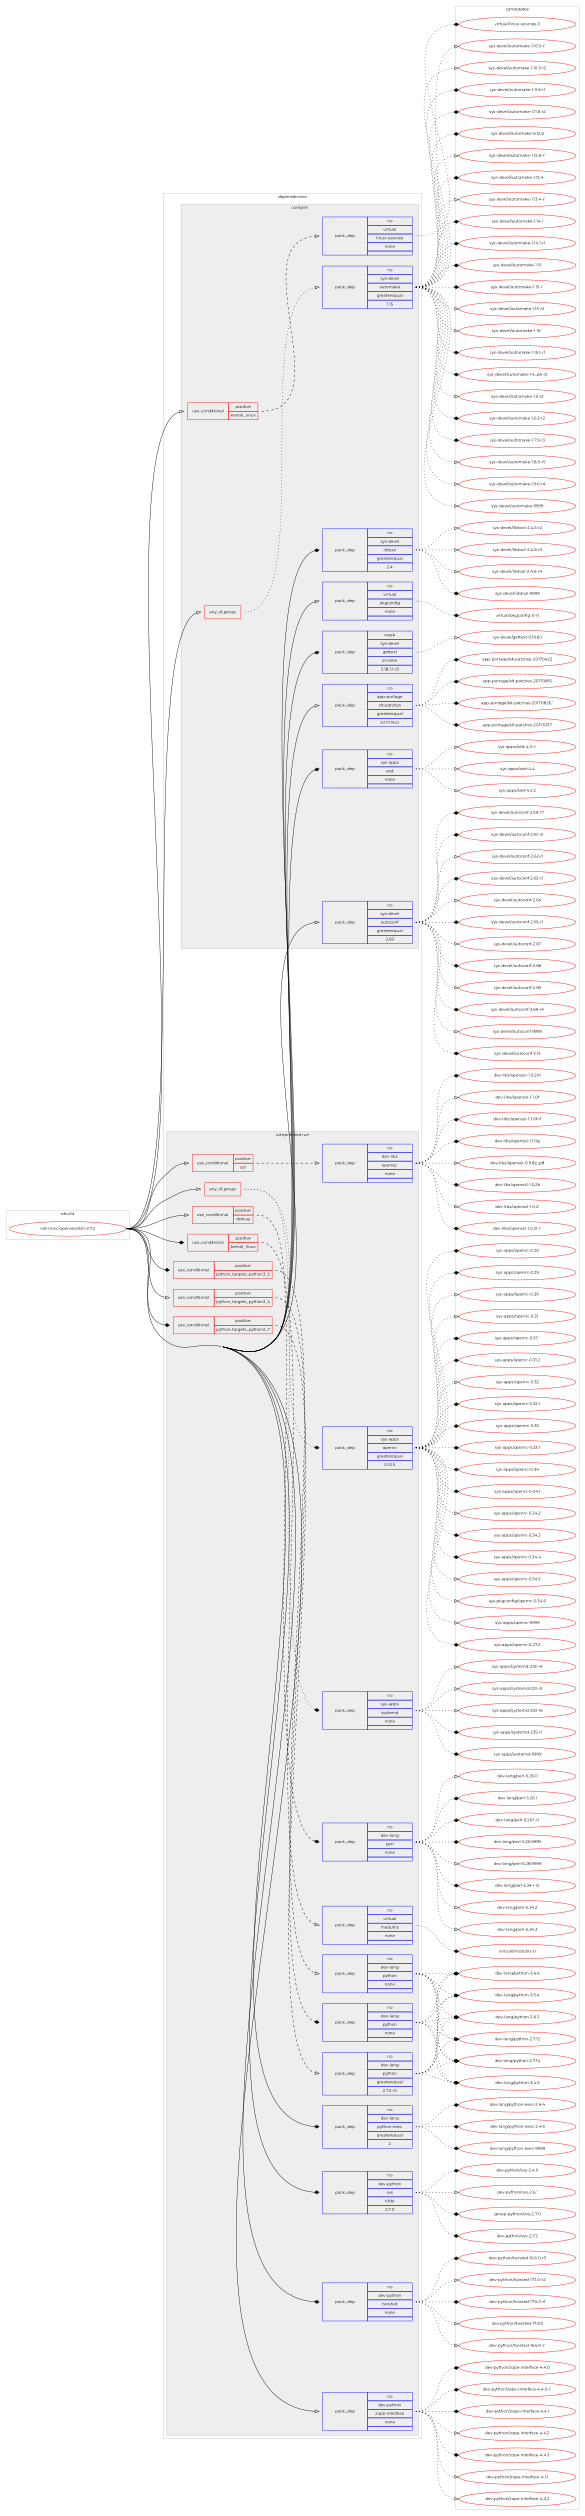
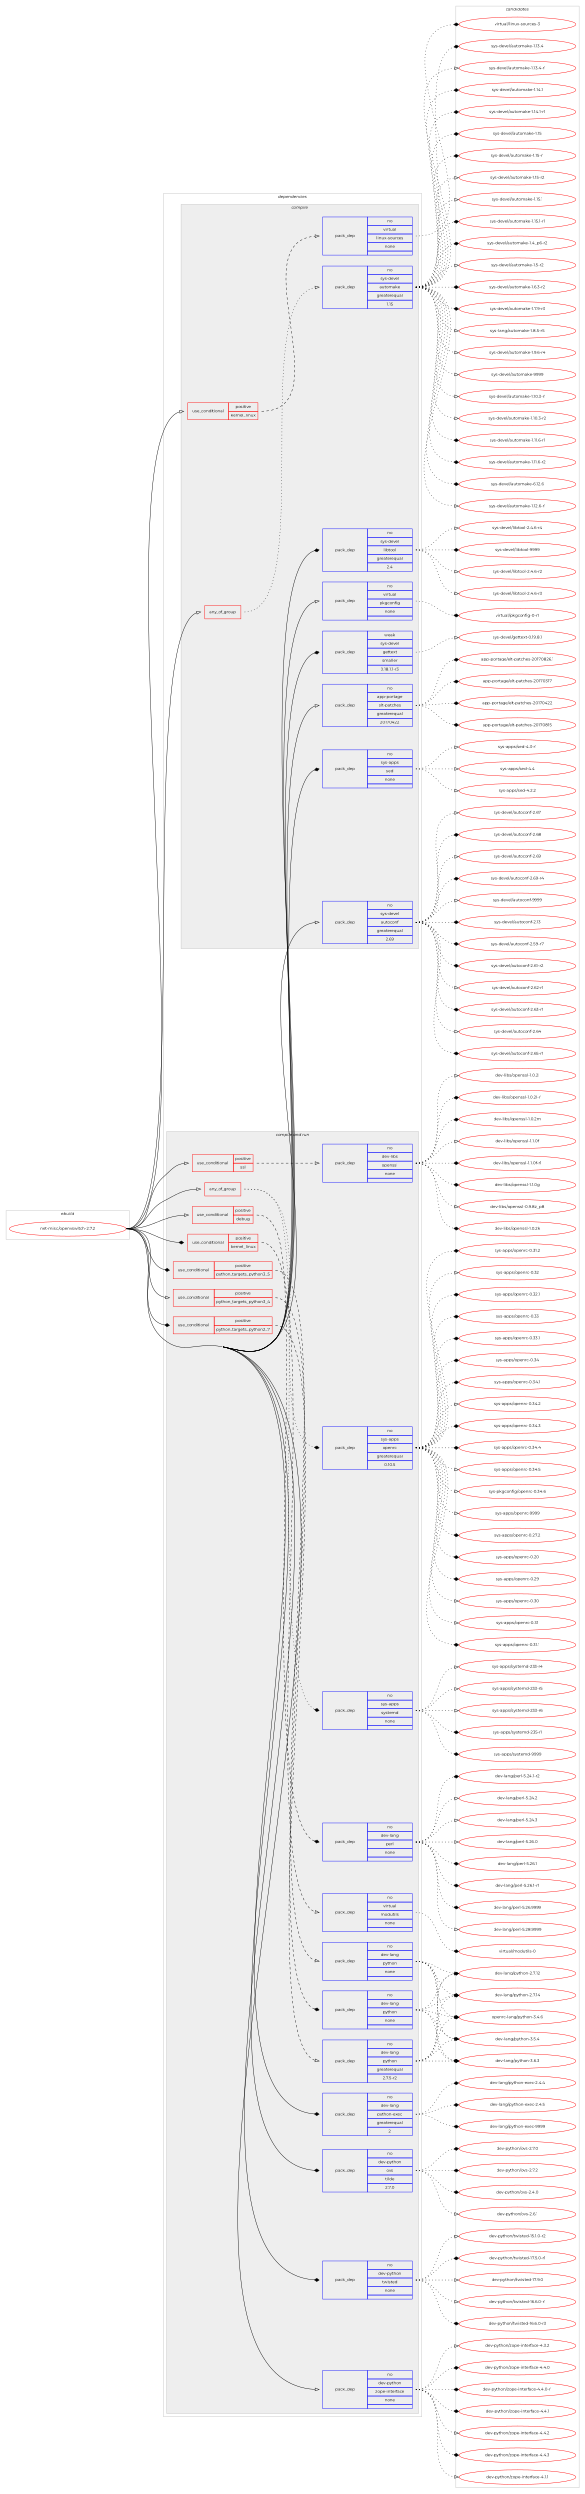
node "sys-devel/automake-1.8.5-r5": label "sys-devel/automake-1.8.5-r5" -> "sys-lang/automake-1.8.5-r5"
node "dev-lang/python-3.4.6": label "dev-lang/python-3.4.6" -> "openrc-lang/python-3.4.6"
node "dev-lang/python-3.4.5": removed
node "group-python/ovs-2.7.0": label "group-python/ovs-2.7.0" -> "dev-python/ovs-2.7.0"
node "dev-python/twisted-17.1.0-r2": label "dev-python/twisted-17.1.0-r2" -> "dev-python/twisted-15.1.0-r2"
